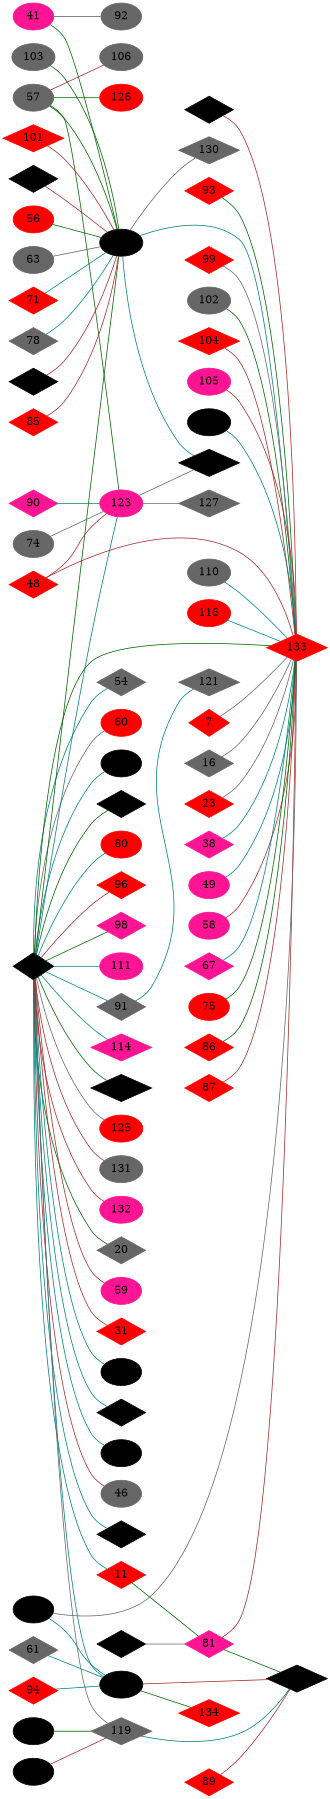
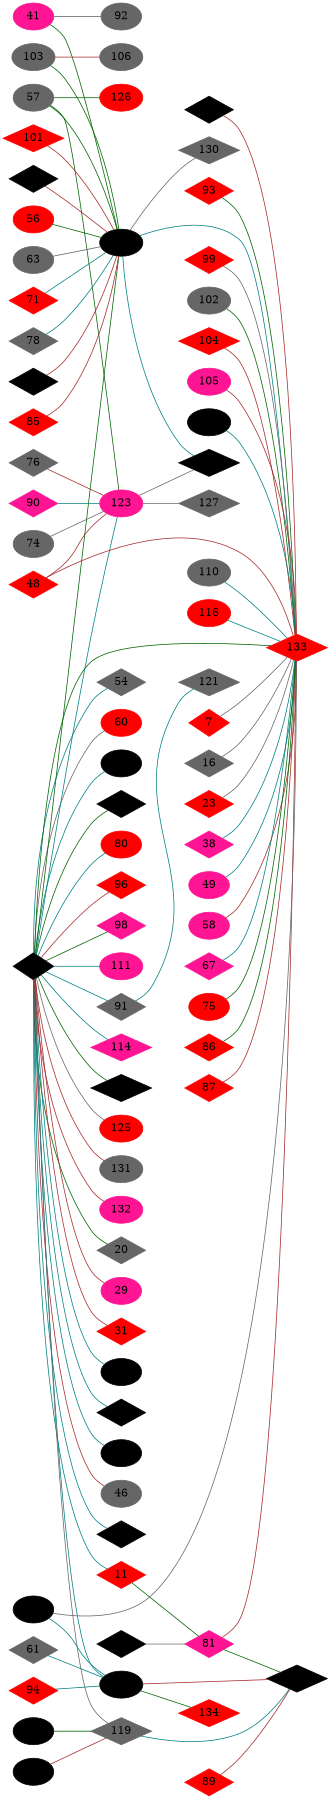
edge "106" -- "57": now "106" -- "103"
node "76": added
node "59": label "59" -> "29"
